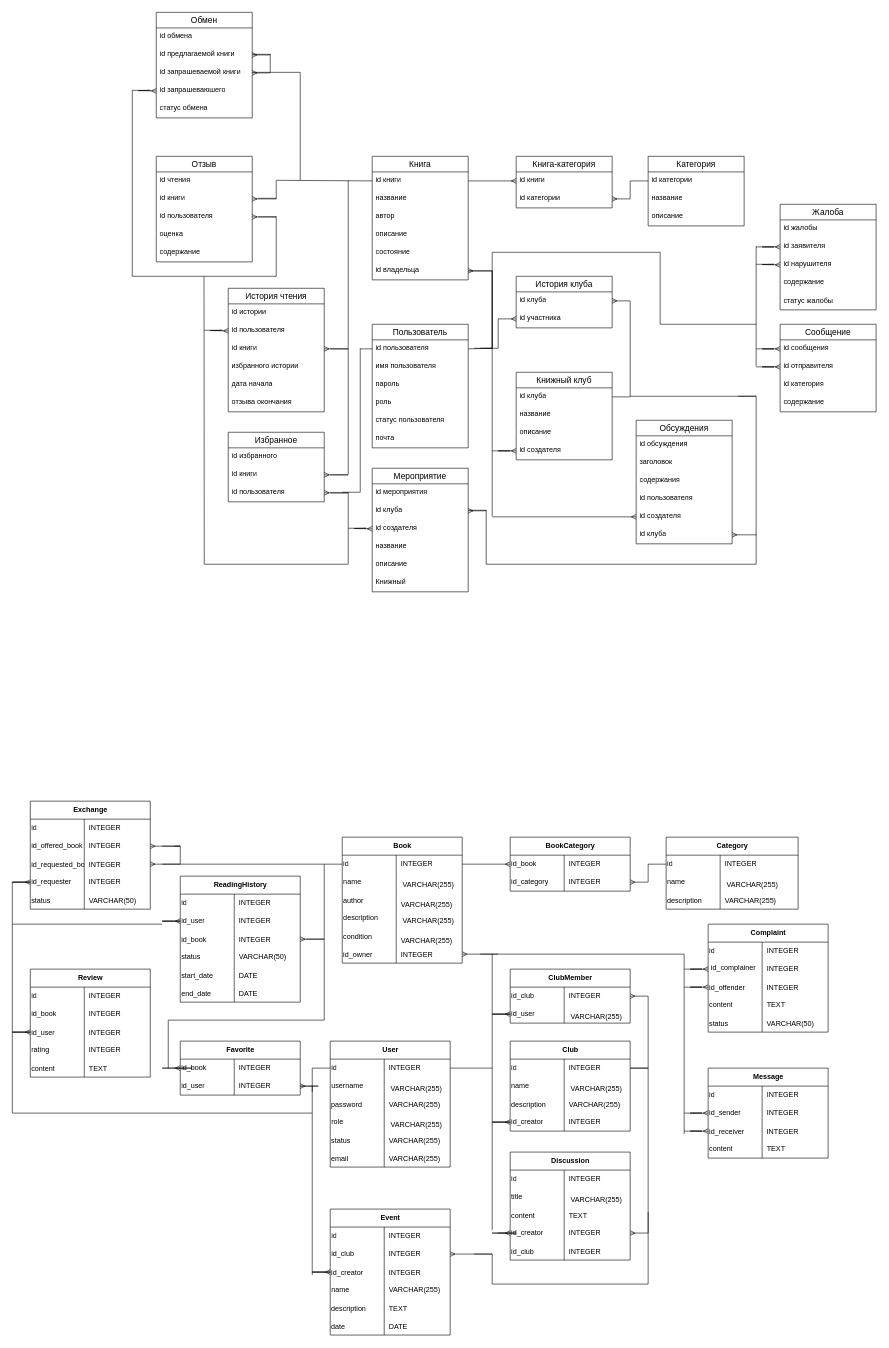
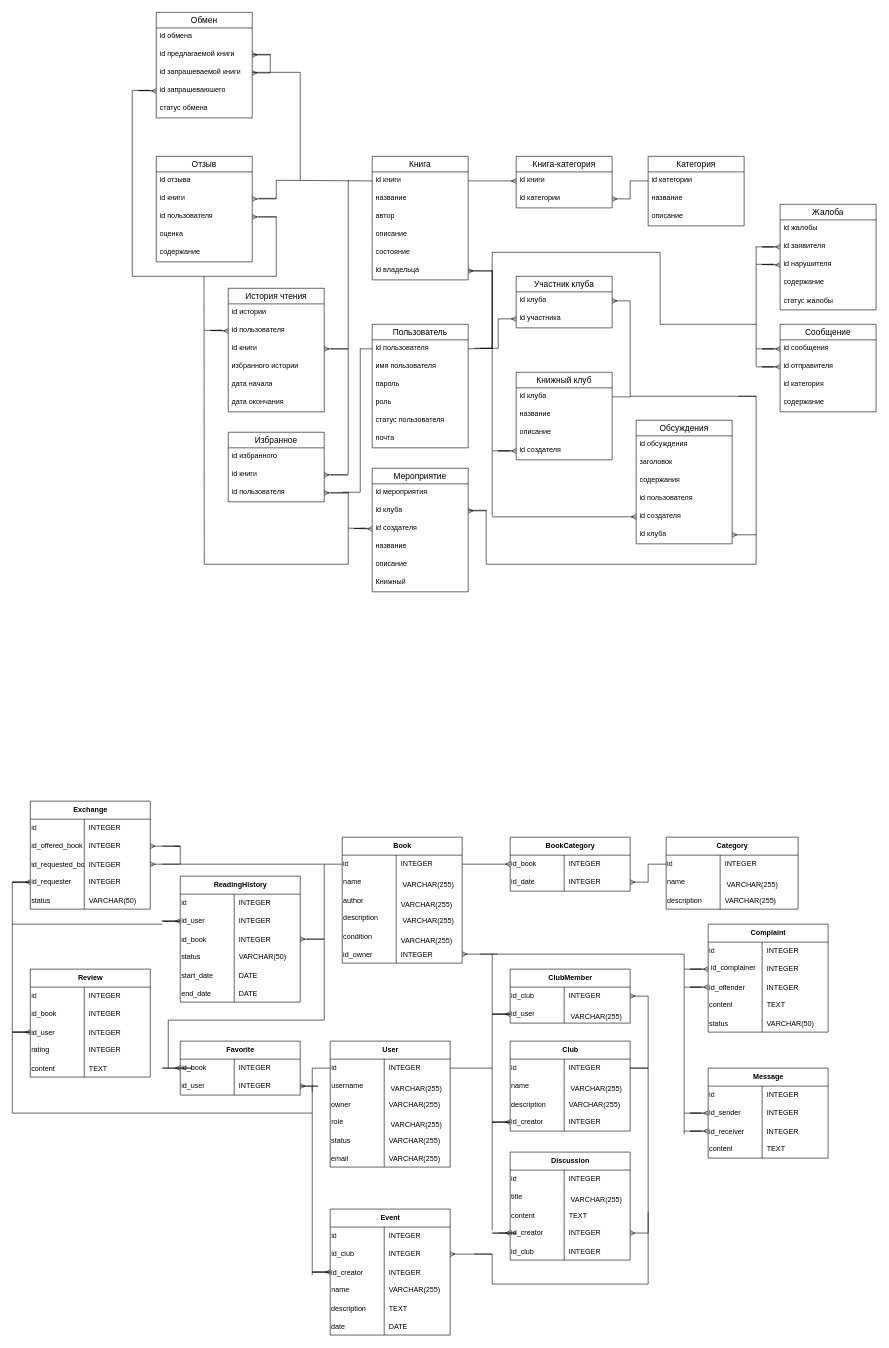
node "id чтения": label "id чтения" -> "id отзыва"
node "История клуба": label "История клуба" -> "Участник клуба"
node "отзыва окончания": label "отзыва окончания" -> "дата окончания"
node "id_category": label "id_category" -> "id_date"
node "password": label "password" -> "owner"
